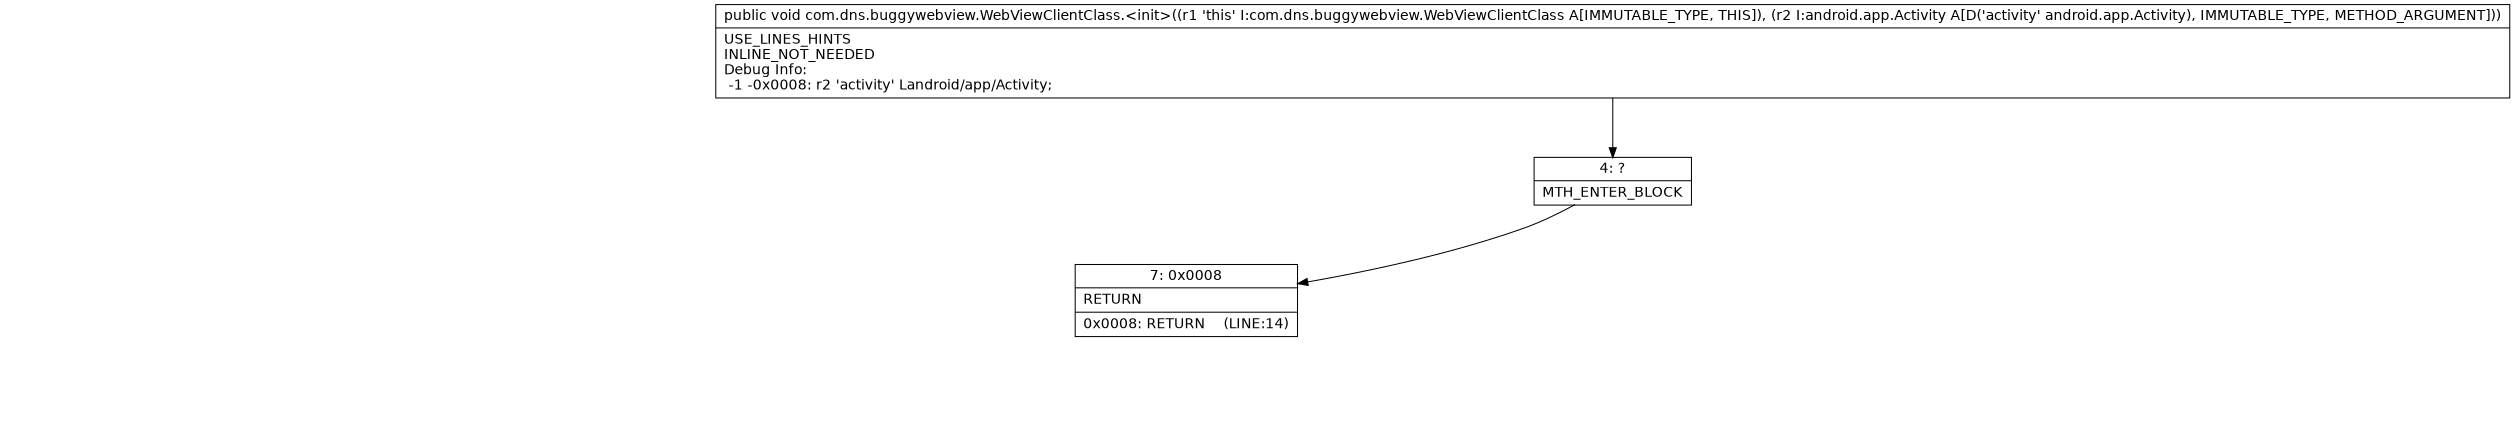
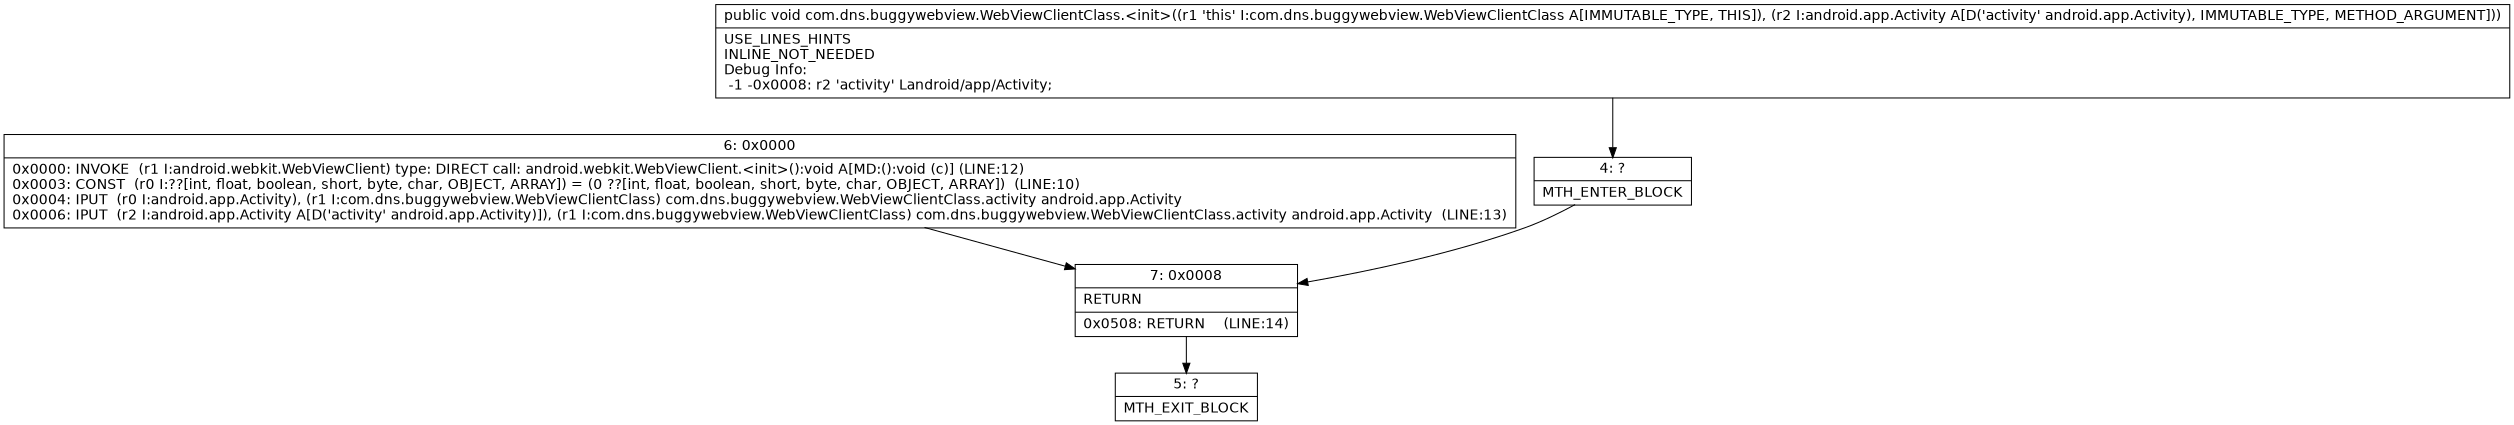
node "6: 0x0000": added
node "7: 0x0008": text "0x0008: RETURN    (LINE:14)" -> "0x0508: RETURN    (LINE:14)"
node "5: ?": added
